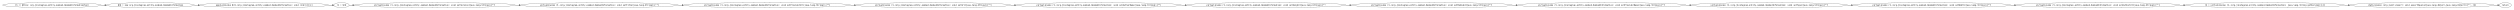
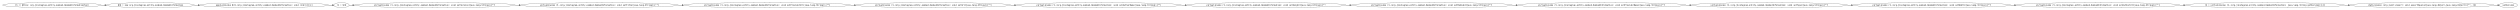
node "return": label "return" -> "setVersion"
